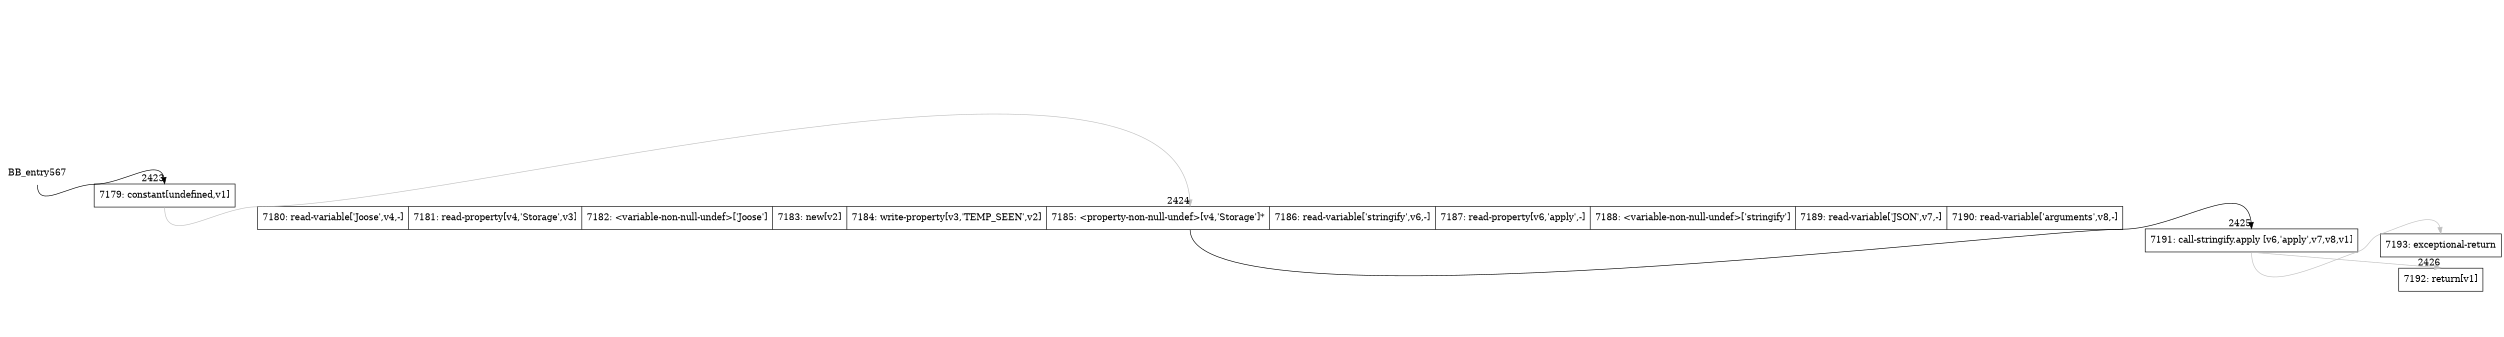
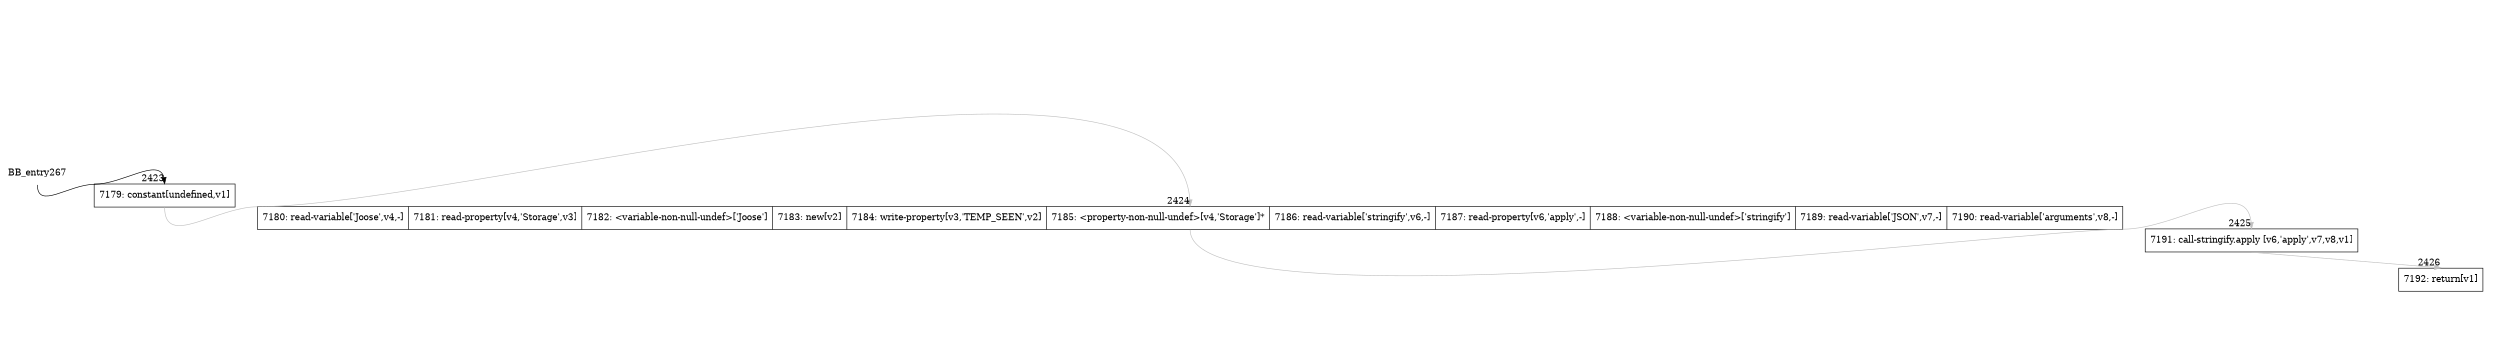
node "BB_entry567": label "BB_entry567" -> "BB_entry267"
node "7193: exceptional-return": removed
edge "7180: read-variable['Joose',v4,-]" -> "7191: call-stringify.apply [v6,'apply',v7,v8,v1]": color black -> gray
